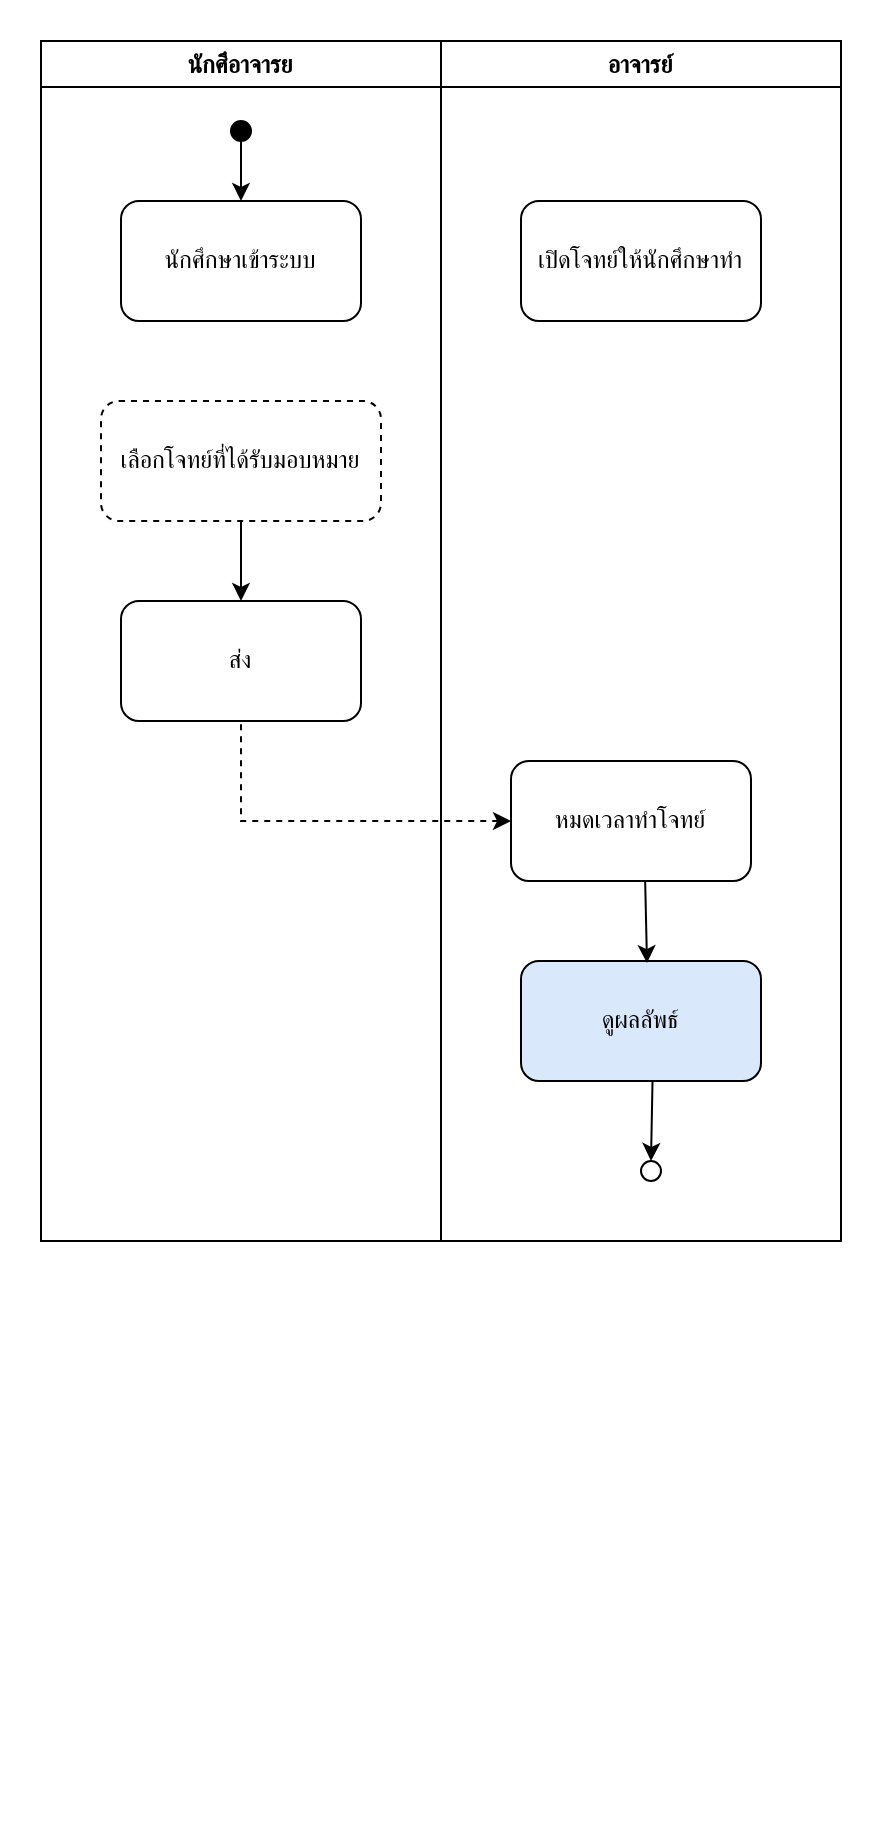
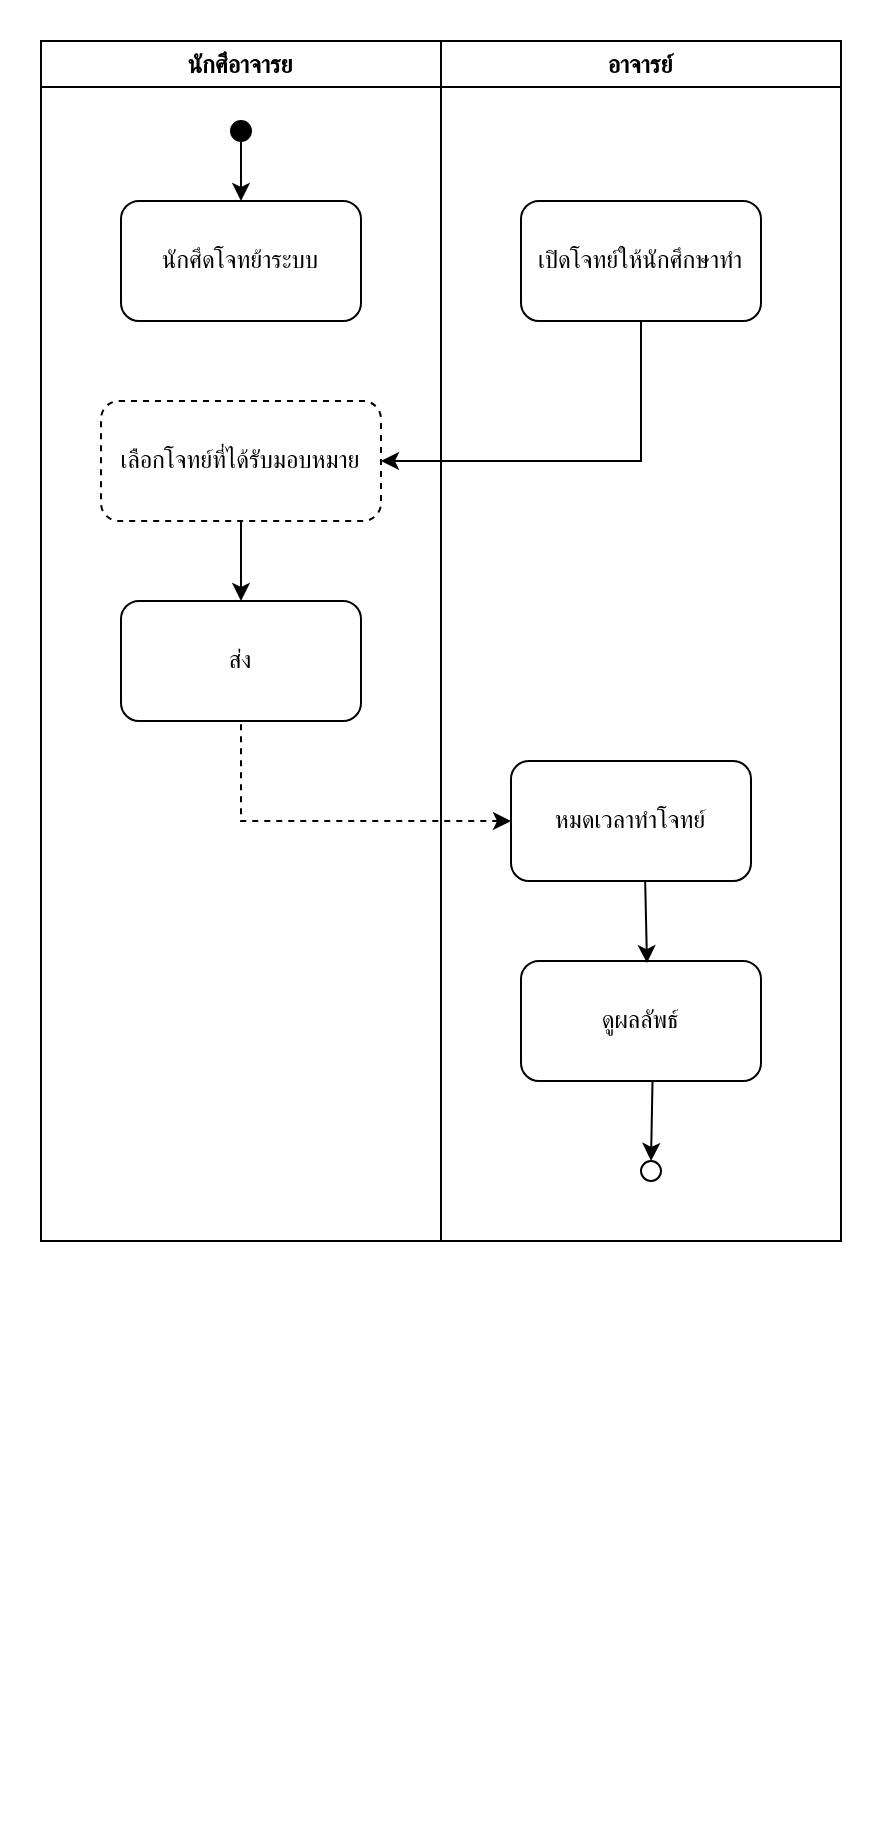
node "นักศึกษาเข้าระบบ": label "นักศึกษาเข้าระบบ" -> "นักศึดโจทย้าระบบ"
edge "เปิดโจทย์ให้นักศึกษาทำ" -> "เลือกโจทย์ที่ได้รับมอบหมาย": added
node "ดูผลลัพธ์": fillcolor #dae8fc -> #ffffff
